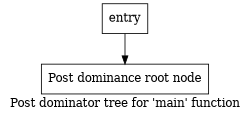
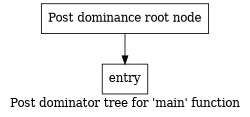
edge "entry" -> "Post dominance root node": reversed
